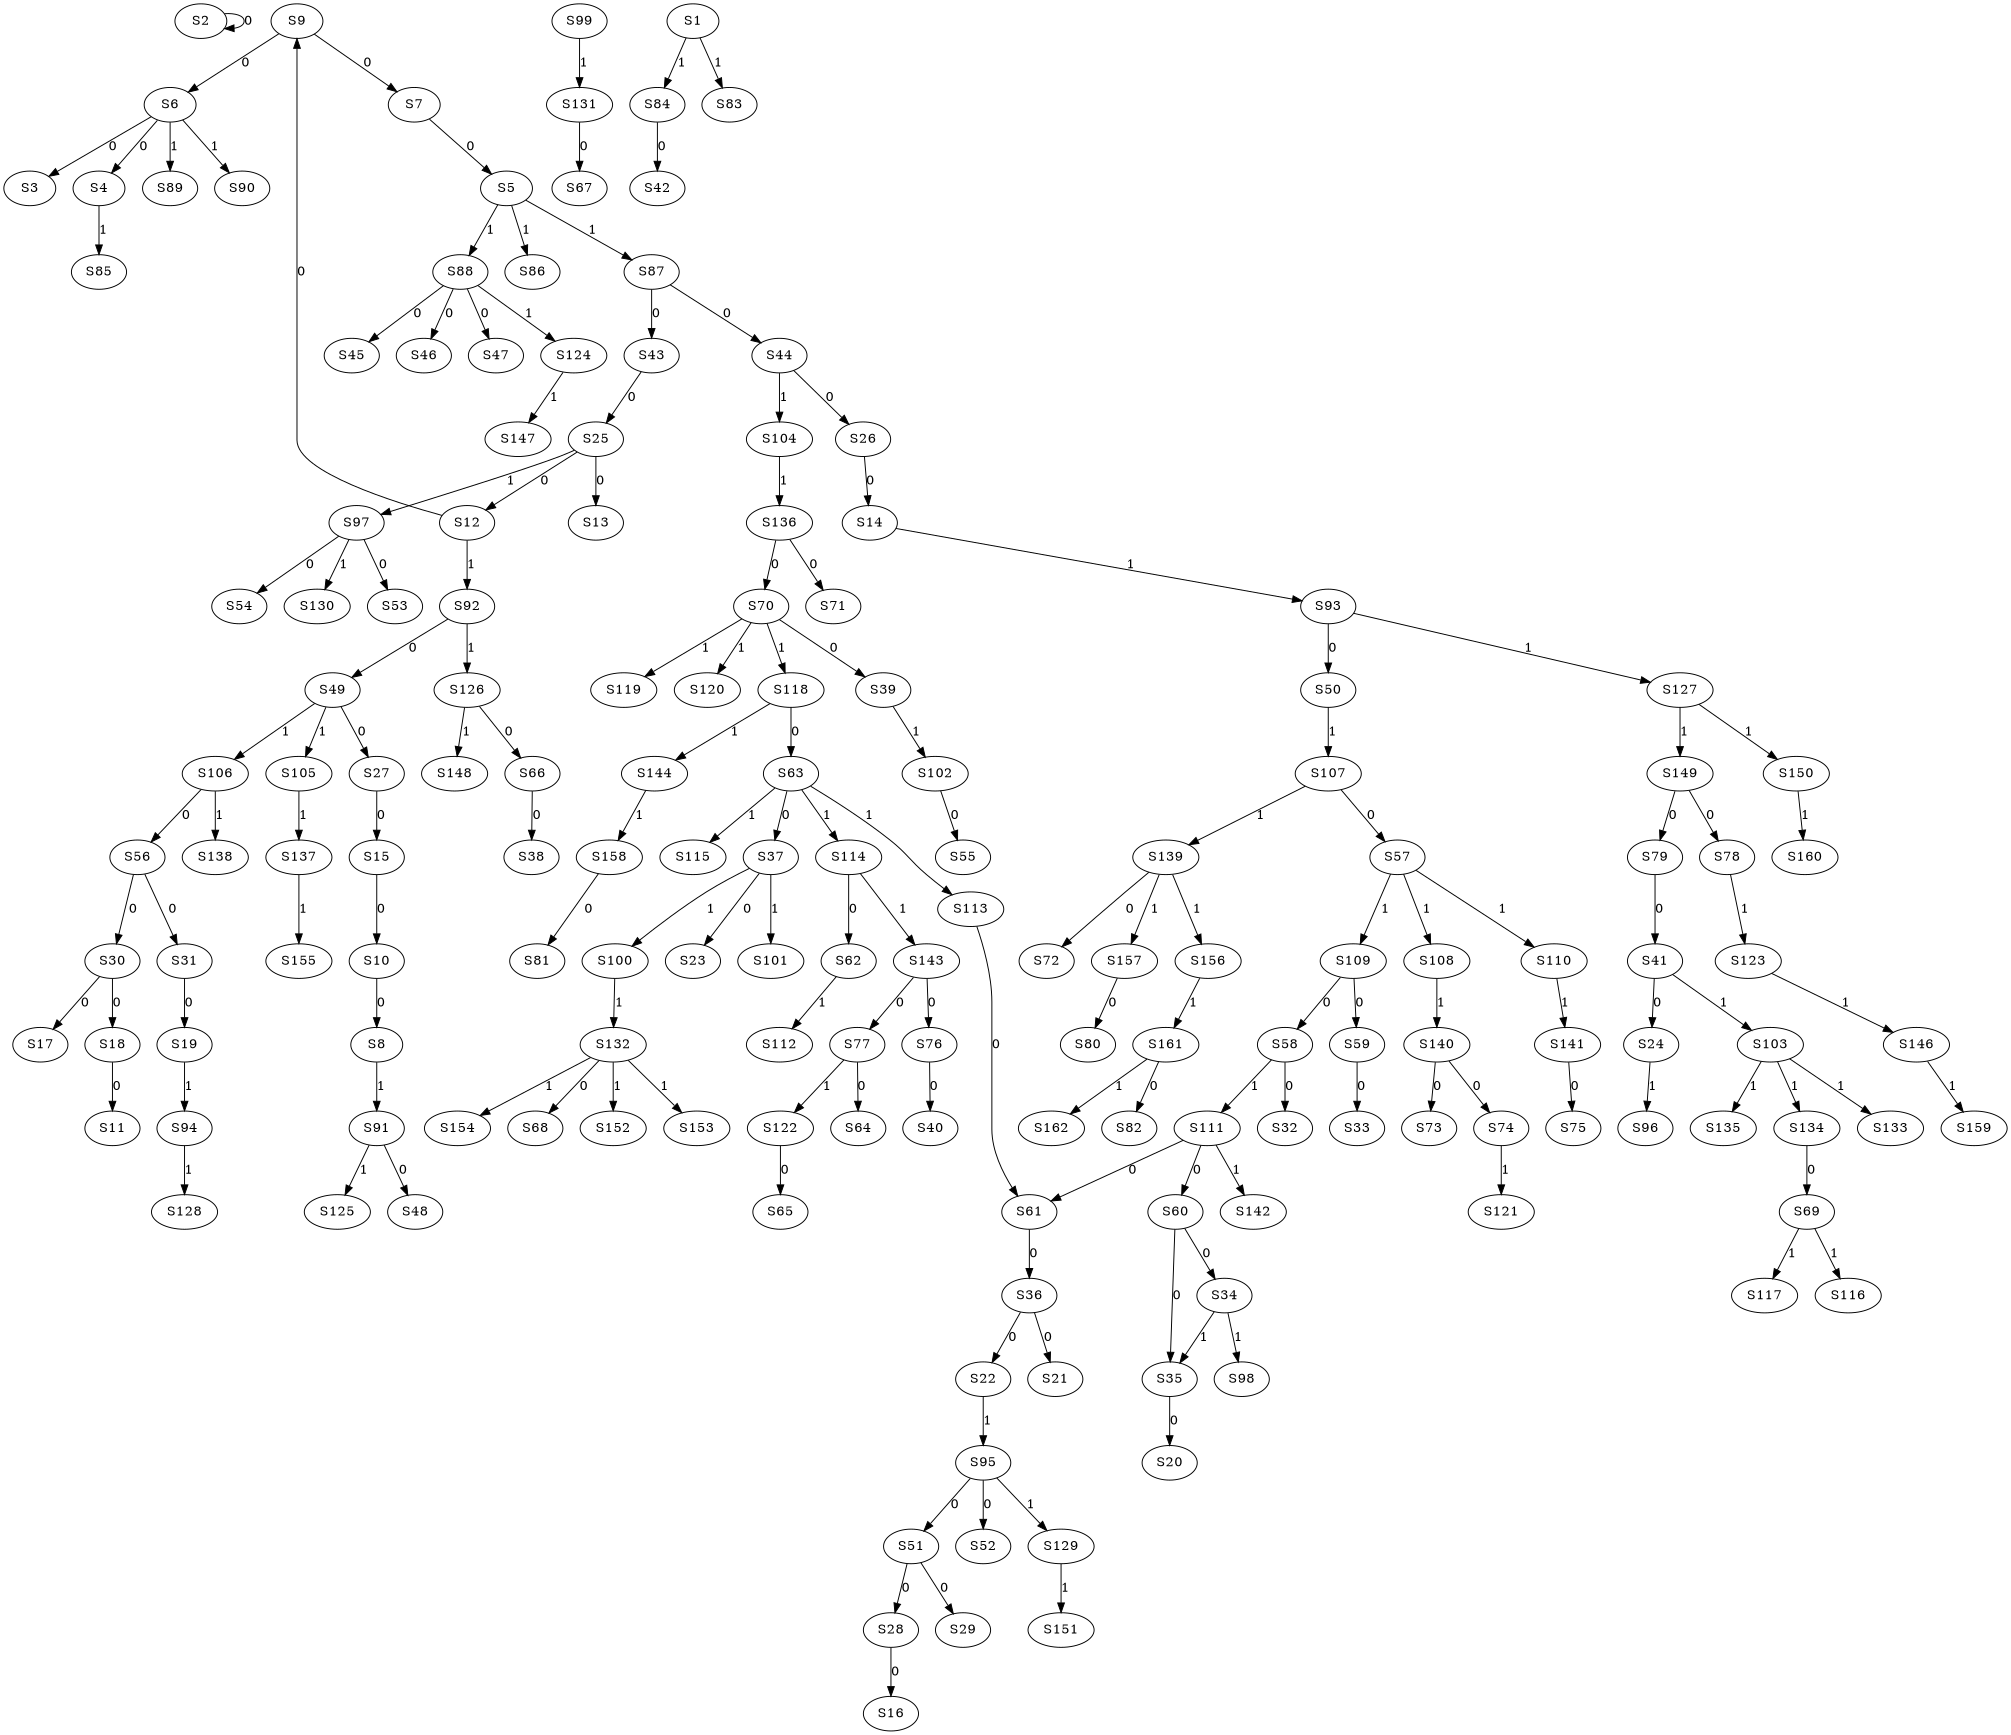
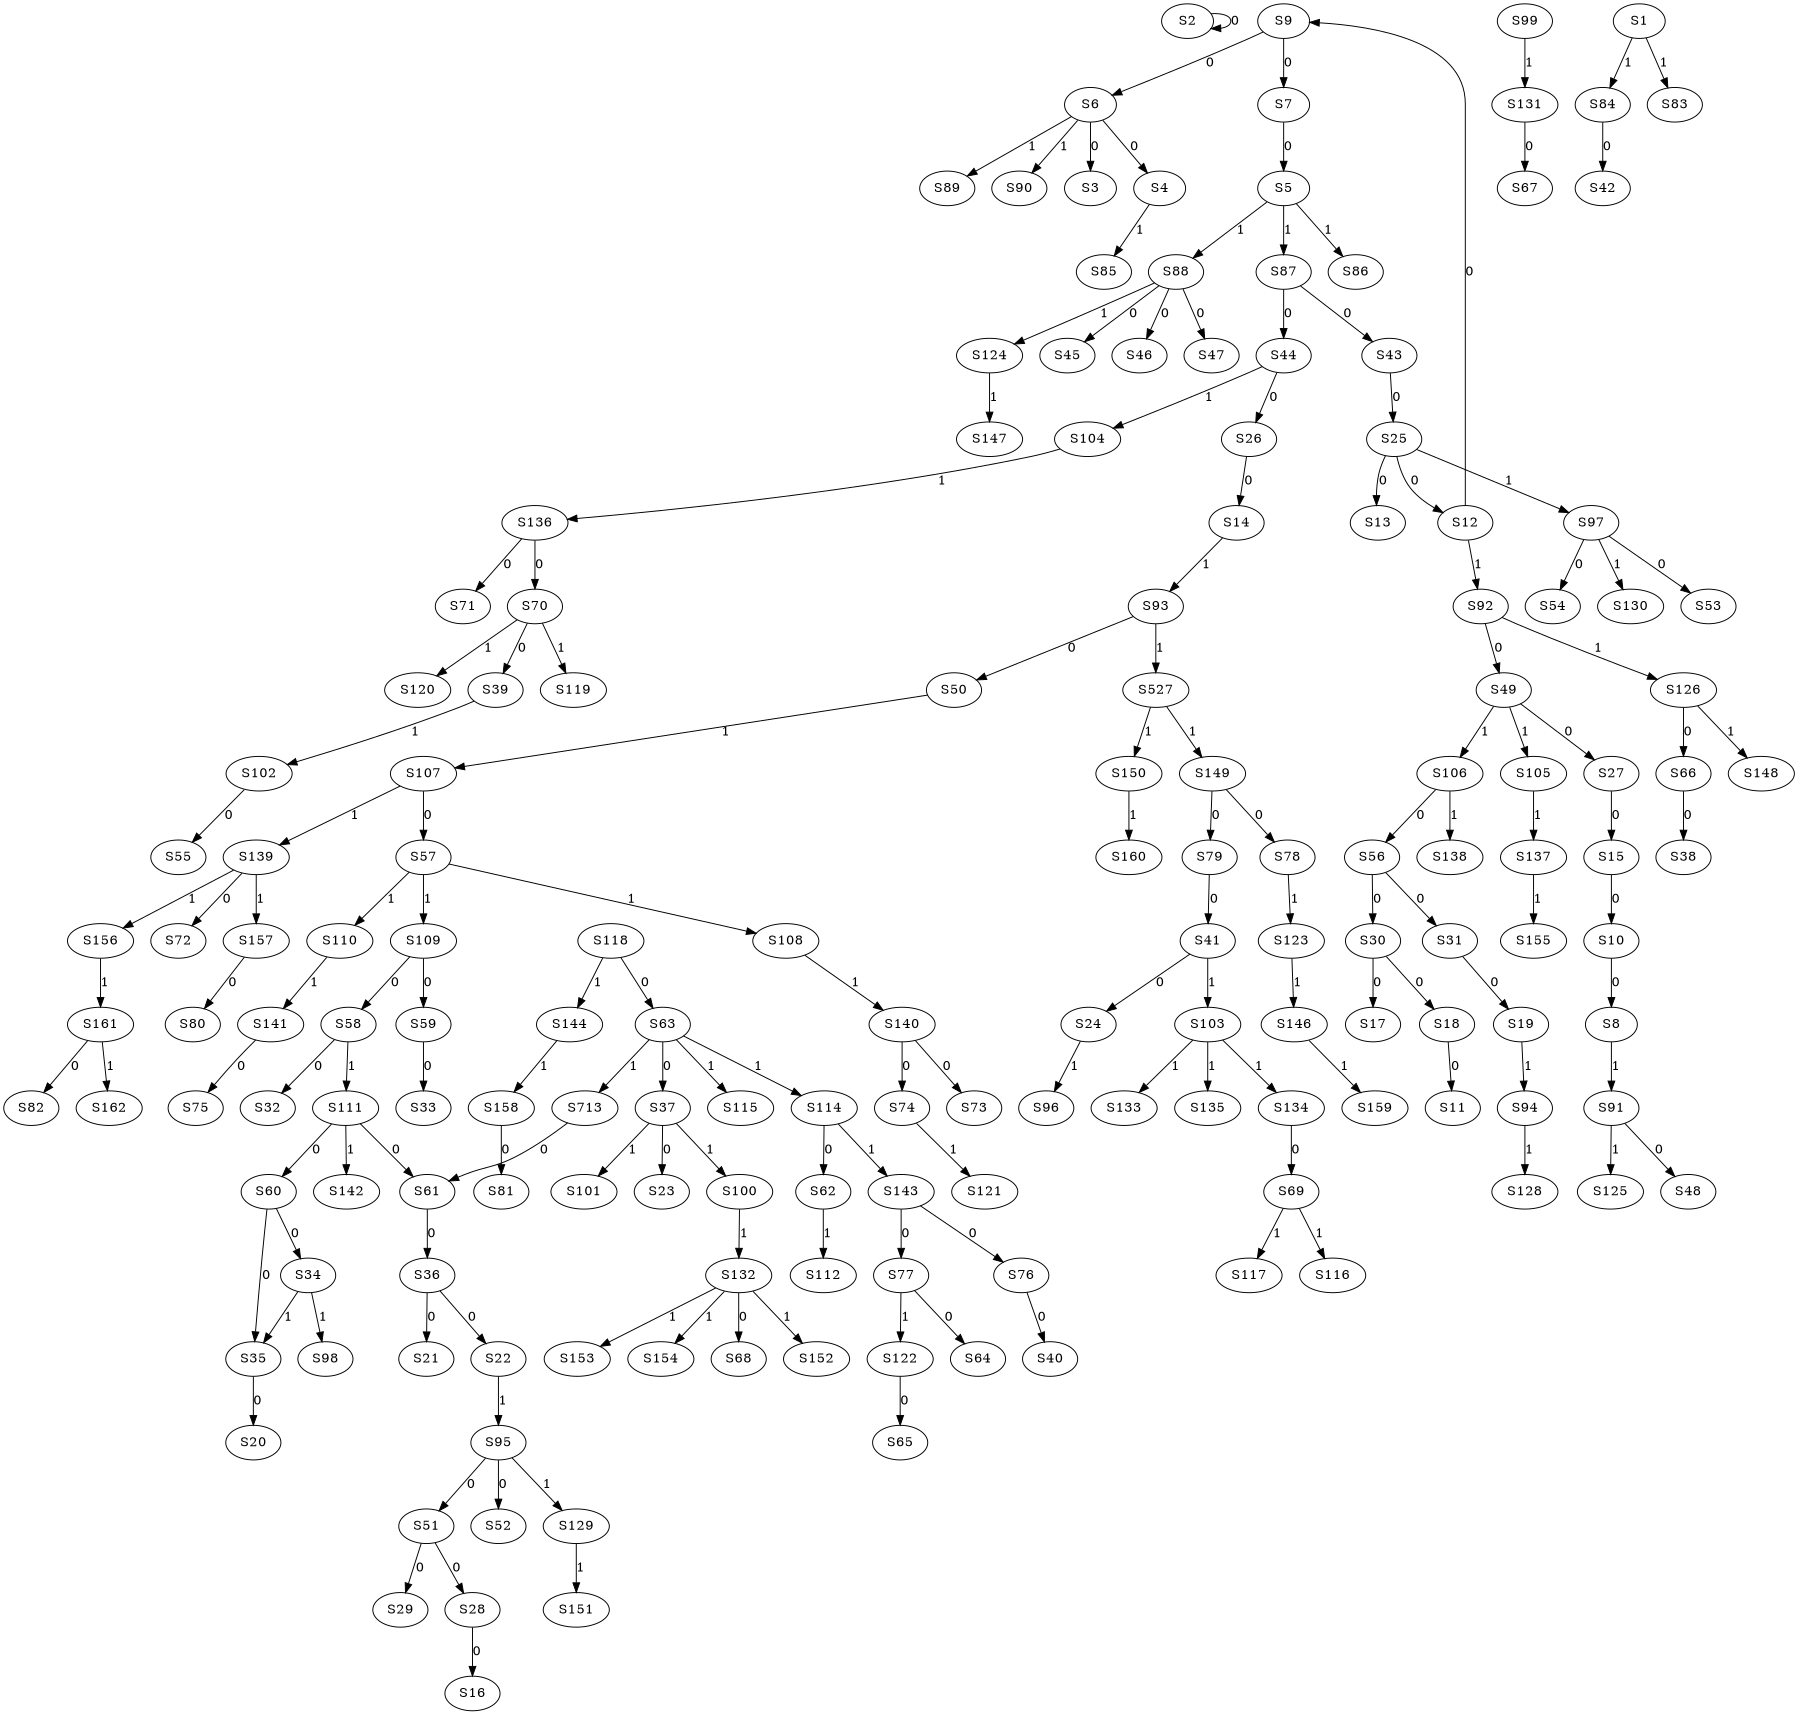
edge "S70" -> "S118": removed, label "1"
node "S127": label "S127" -> "S527"
node "S113": label "S113" -> "S713"
